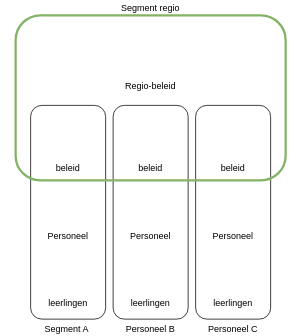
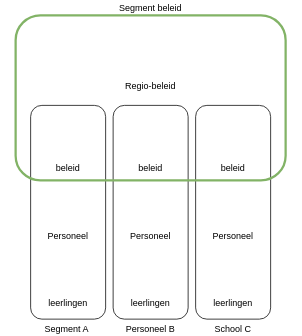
node "Segment regio": label "Segment regio" -> "Segment beleid"
node "Personeel C": label "Personeel C" -> "School C"
